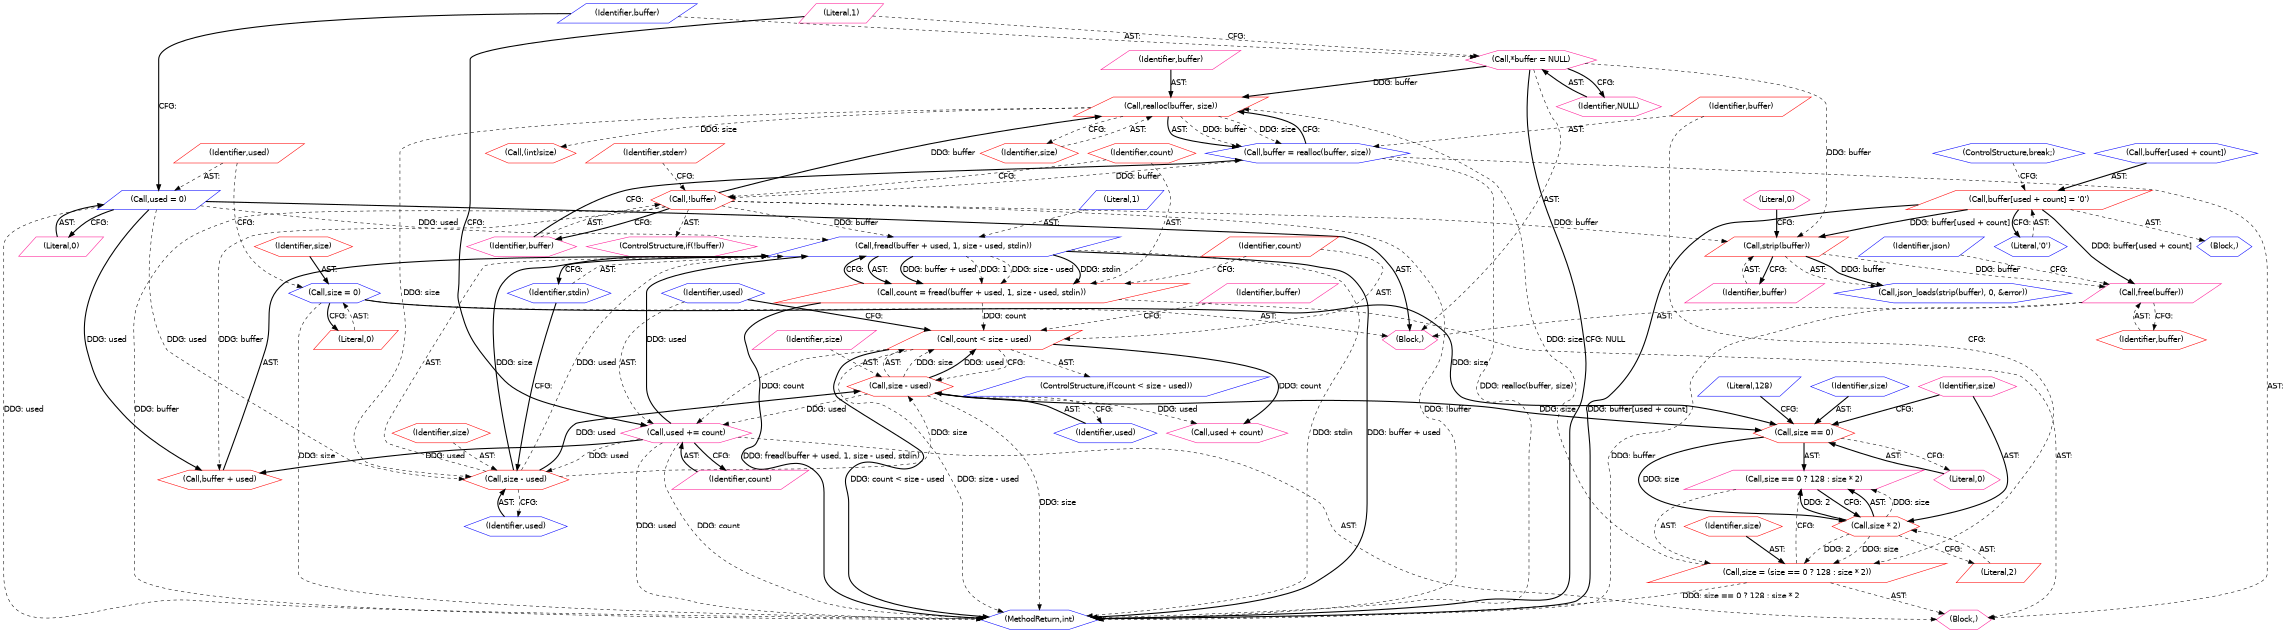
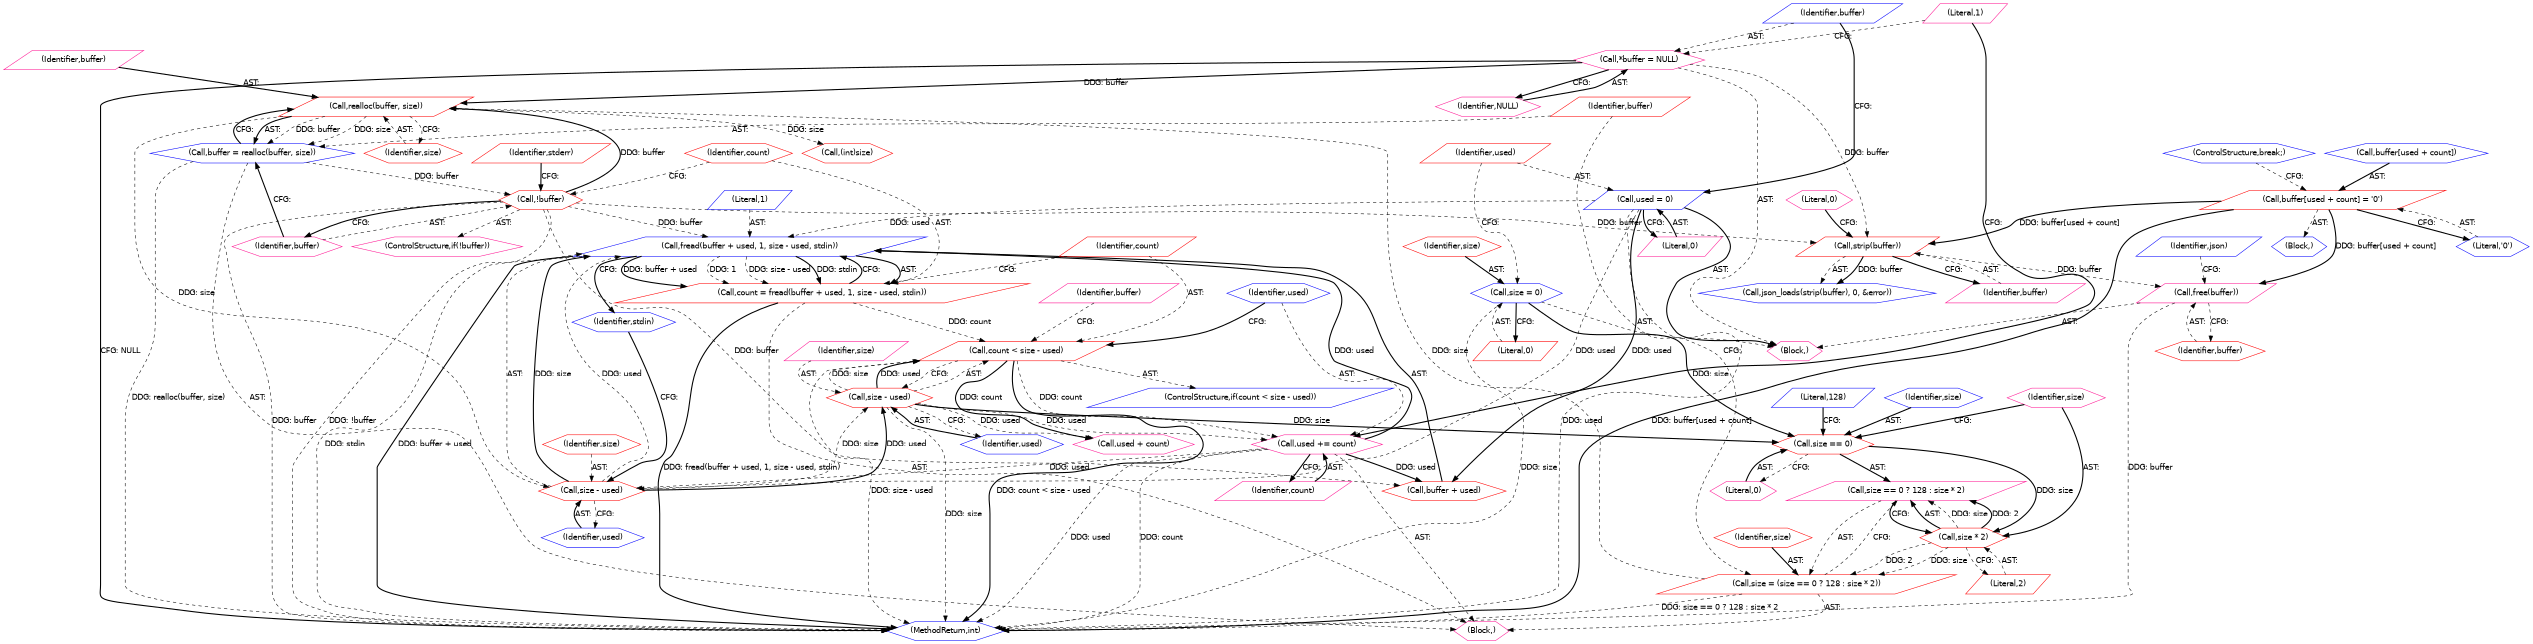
edge "(Identifier,stderr)" -> "(Call,!buffer)": style dashed -> bold
edge "(Identifier,stdin)" -> "(Call,fread(buffer + used, 1, size - used, stdin))": removed, label "AST:"
